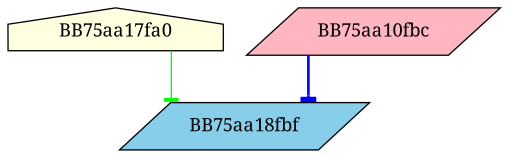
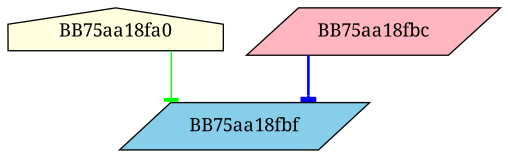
node "BB75aa17fa0": label "BB75aa17fa0" -> "BB75aa18fa0"
node "BB75aa10fbc": label "BB75aa10fbc" -> "BB75aa18fbc"
